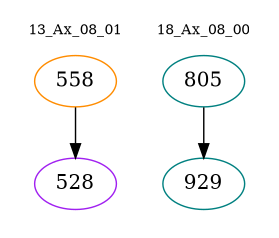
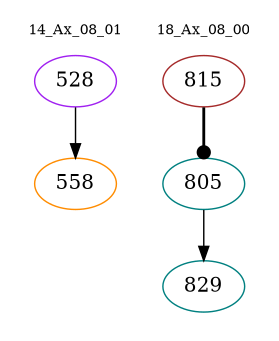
cluster "13_Ax_08_01": label "13_Ax_08_01" -> "14_Ax_08_01"
node "815": added
edge "558" -> "528": reversed
node "929": label "929" -> "829"
